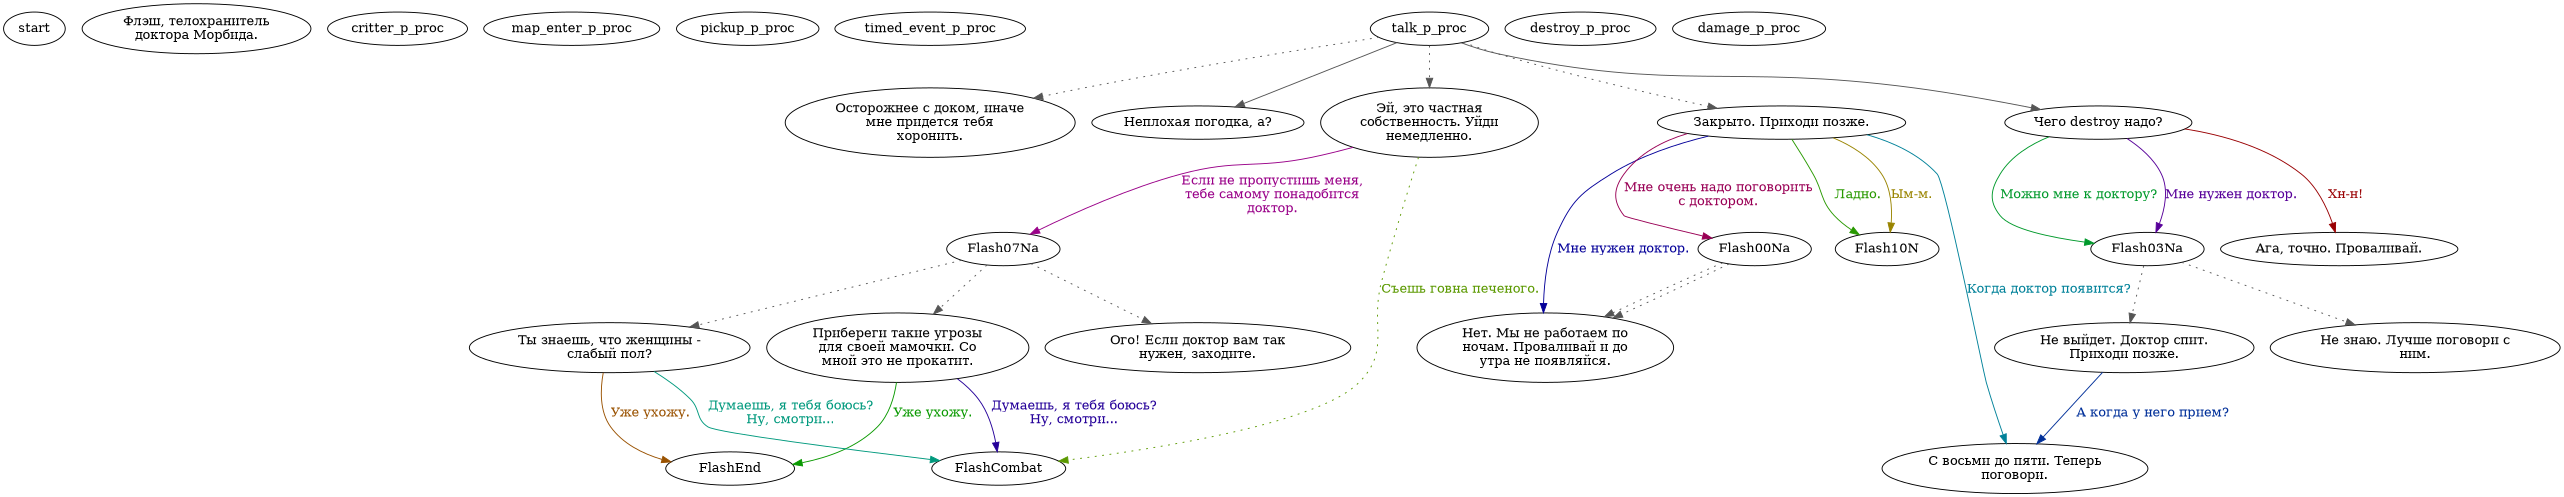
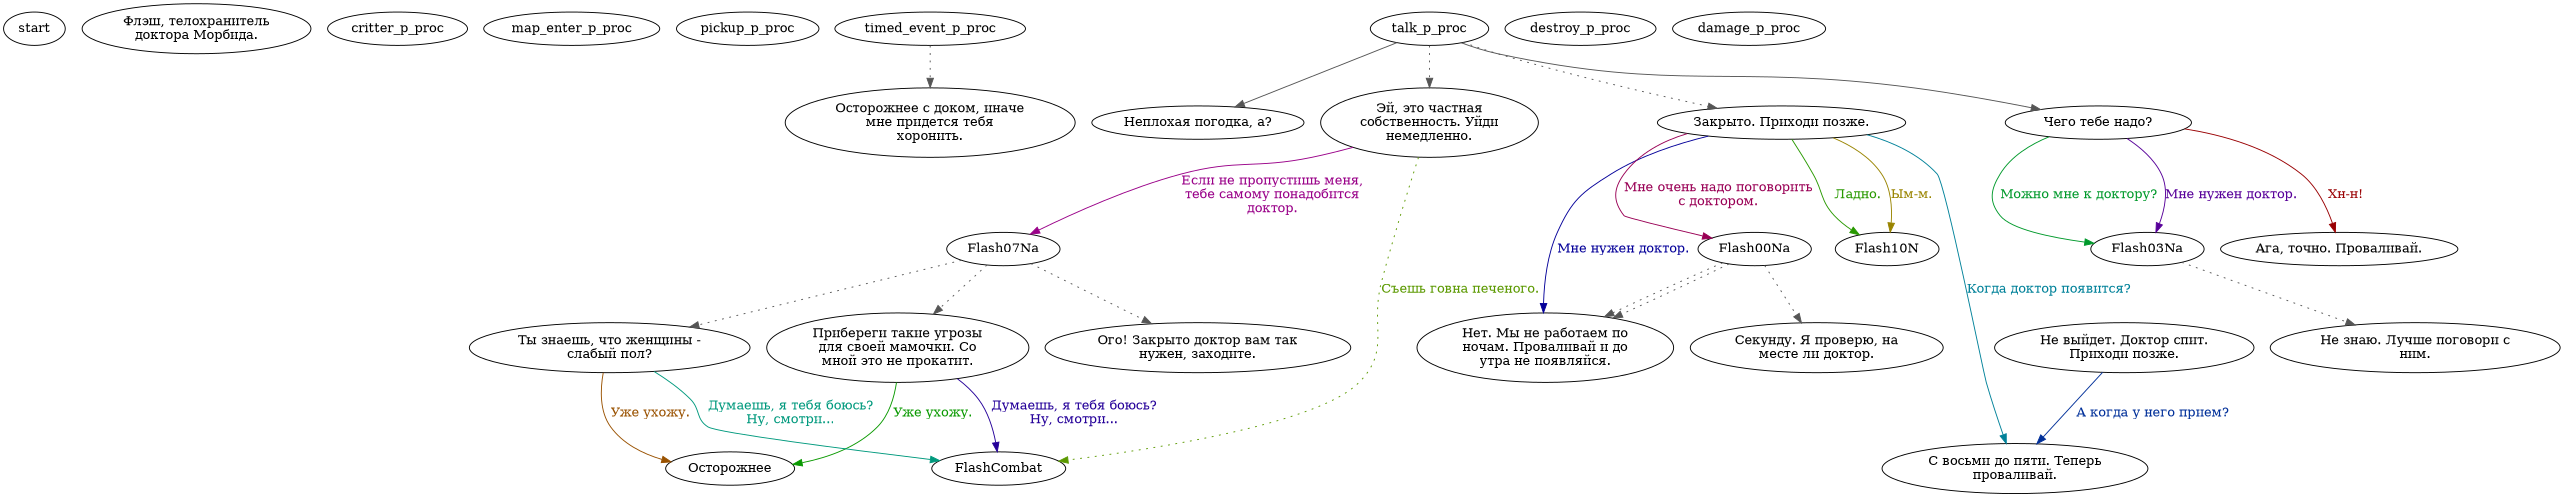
edge "talk_p_proc" -> "Осторожнее с доком, иначе мне придется тебя хоронить.": now "timed_event_p_proc" -> "Осторожнее с доком, иначе мне придется тебя хоронить."
node "Чего destroy надо?": label "Чего destroy надо?" -> "Чего тебе надо?"
edge "Flash03Na" -> "Не выйдет. Доктор спит. Приходи позже.": removed
node "Ого! Если доктор вам так нужен, заходите.": label "Ого! Если доктор вам так нужен, заходите." -> "Ого! Закрыто доктор вам так нужен, заходите."
node "Секунду. Я проверю, на месте ли доктор.": added
node "FlashEnd": label "FlashEnd" -> "Осторожнее"
node "С восьми до пяти. Теперь поговори.": label "С восьми до пяти. Теперь поговори." -> "С восьми до пяти. Теперь проваливай."
